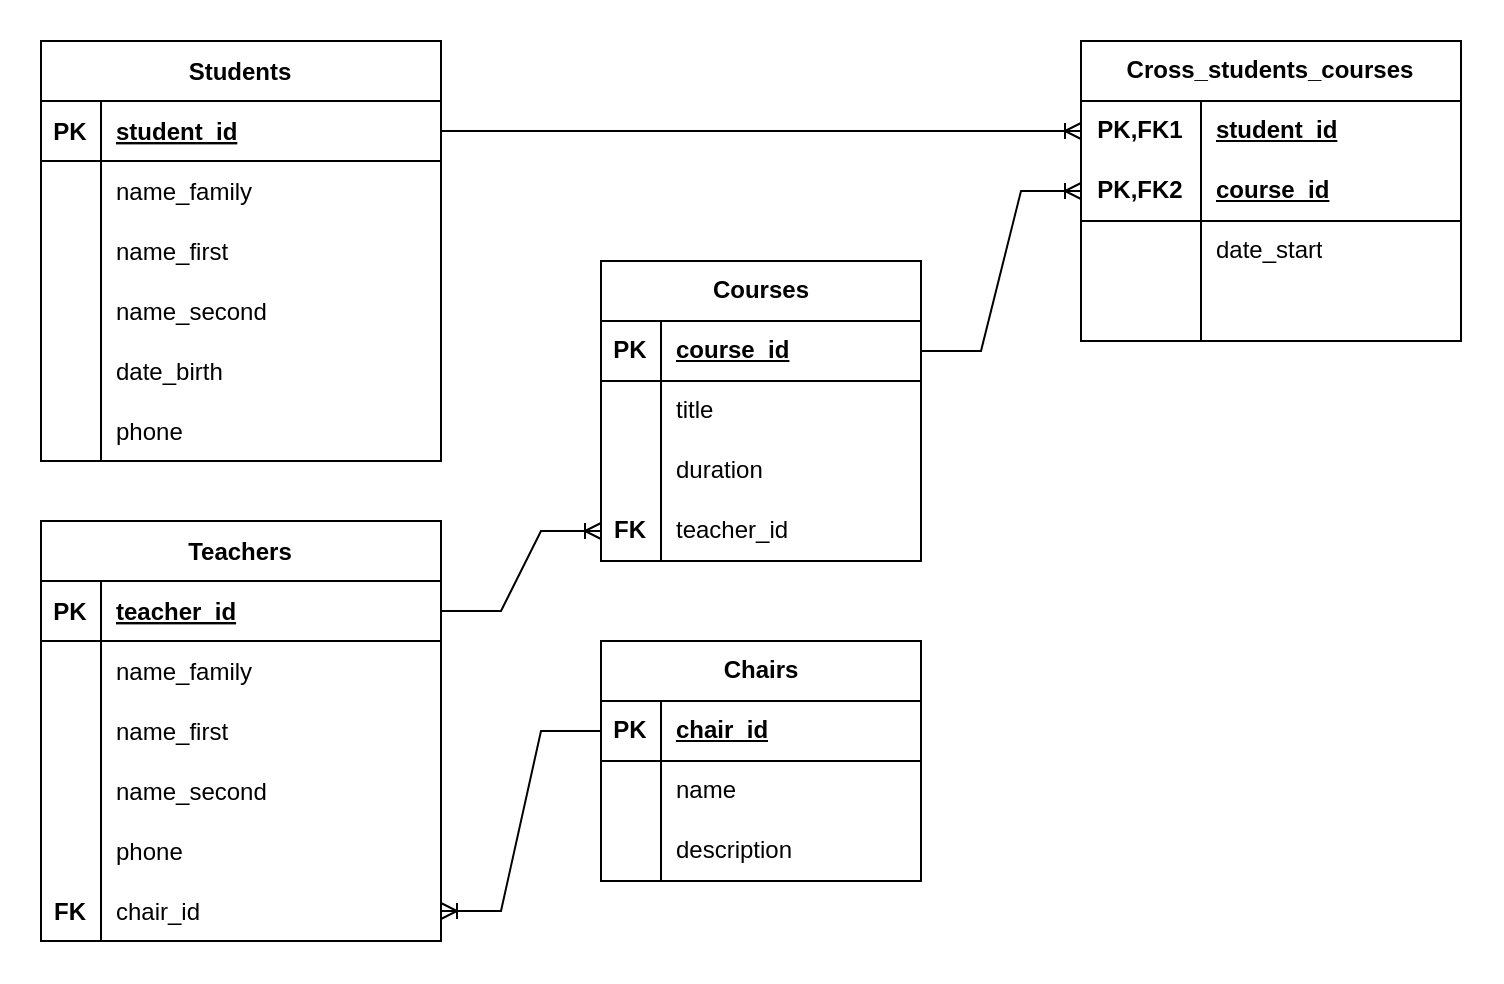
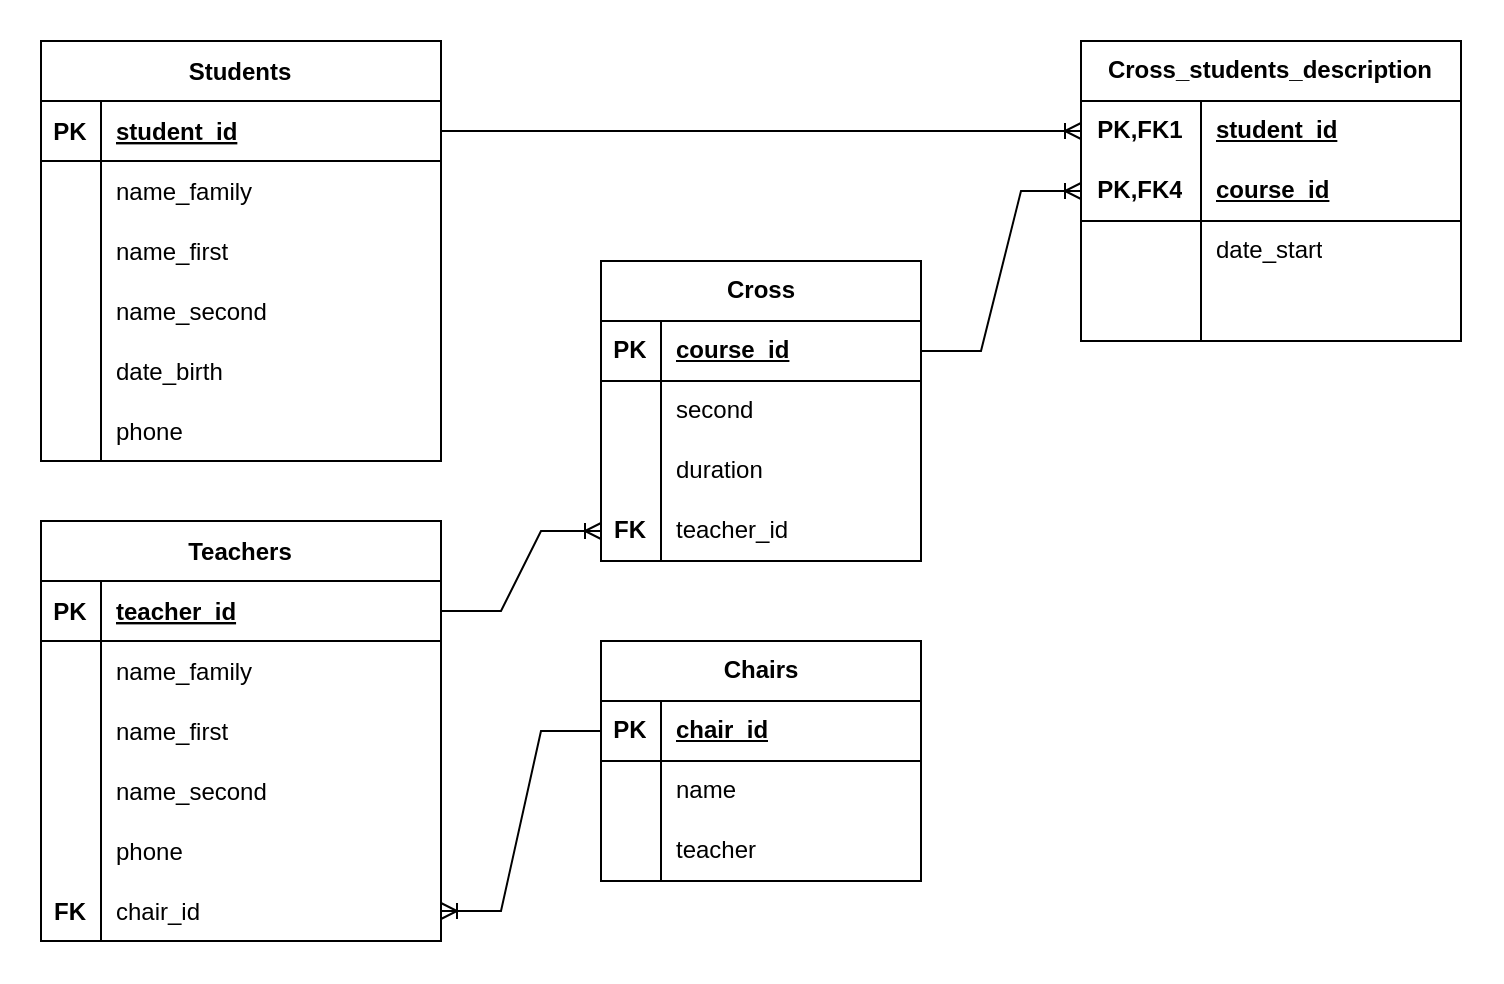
node "Cross_students_courses": label "Cross_students_courses" -> "Cross_students_description"
node "PK,FK2": label "PK,FK2" -> "PK,FK4"
node "Courses": label "Courses" -> "Cross"
node "title": label "title" -> "second"
node "description": label "description" -> "teacher"
